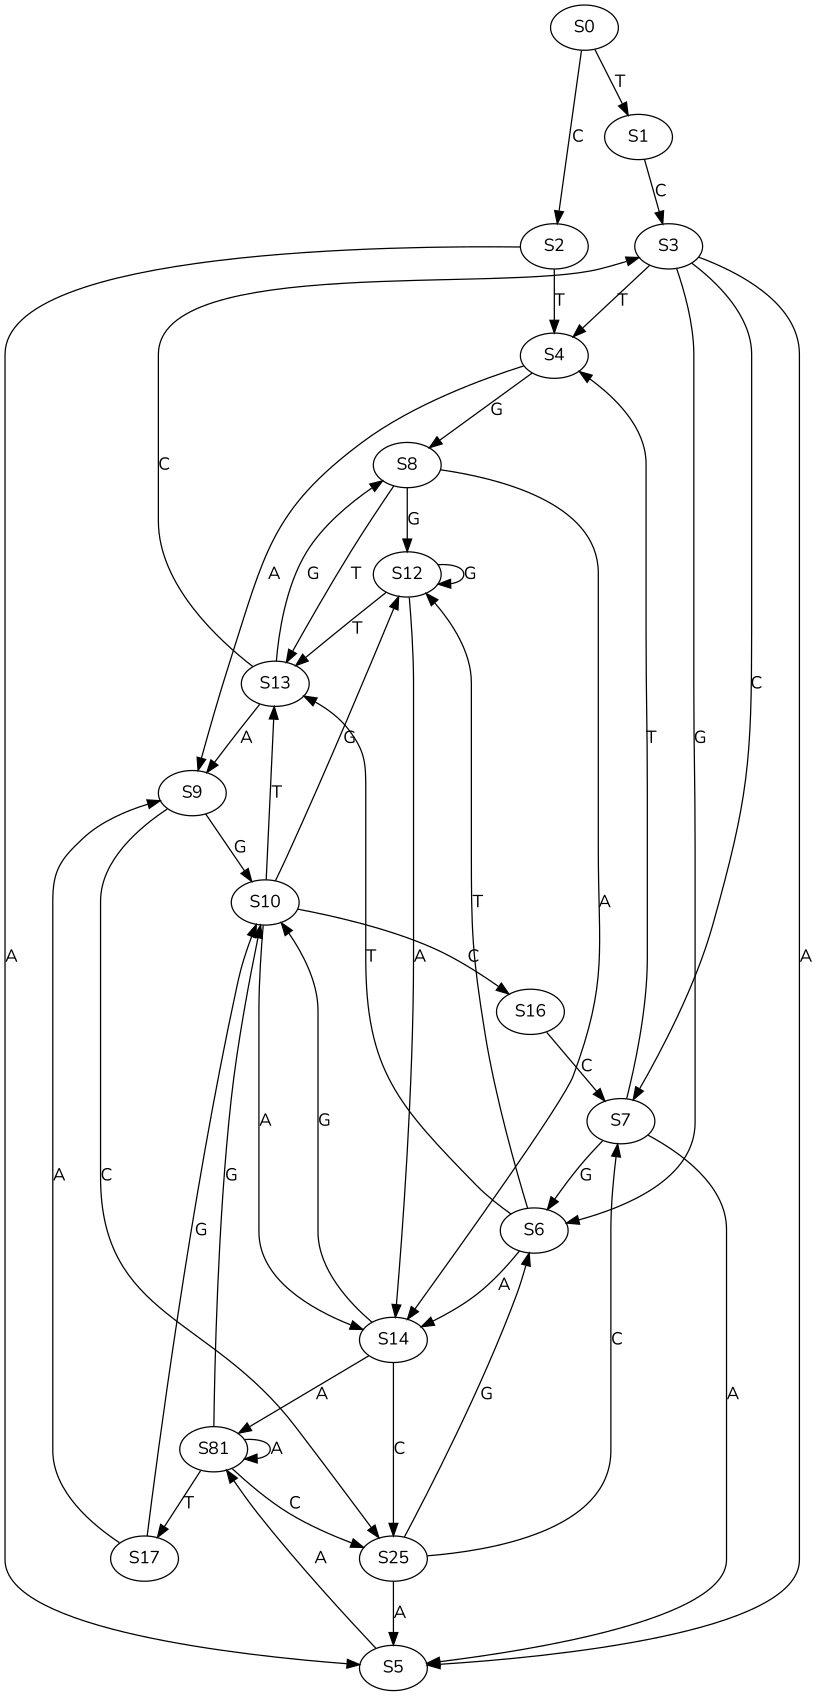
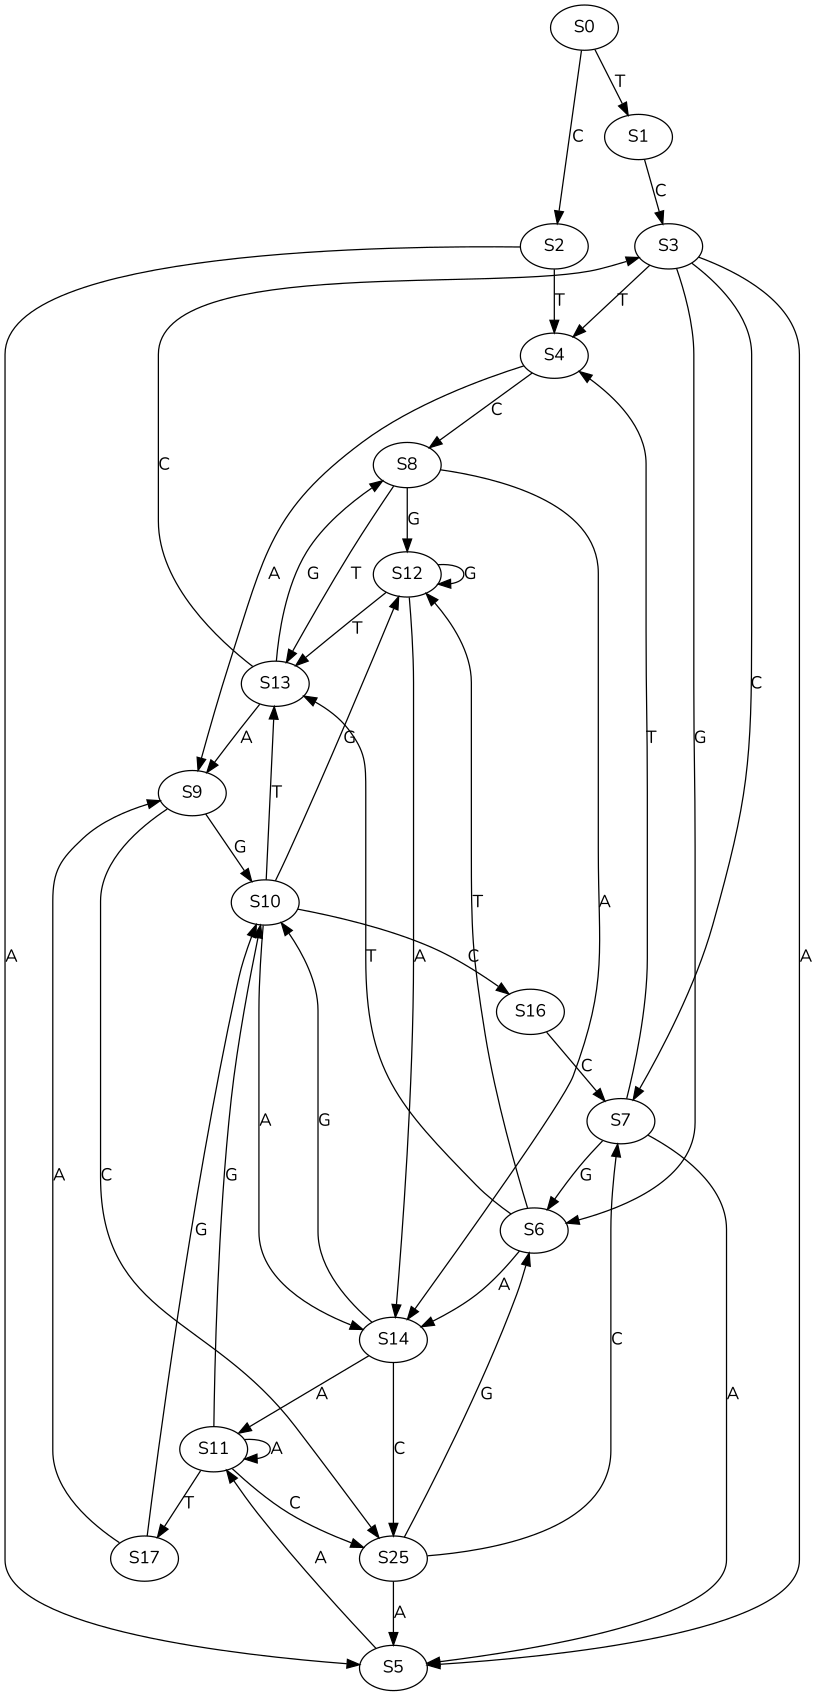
edge "S4" -> "S8": label "G" -> "C"
node "S81": label "S81" -> "S11"
